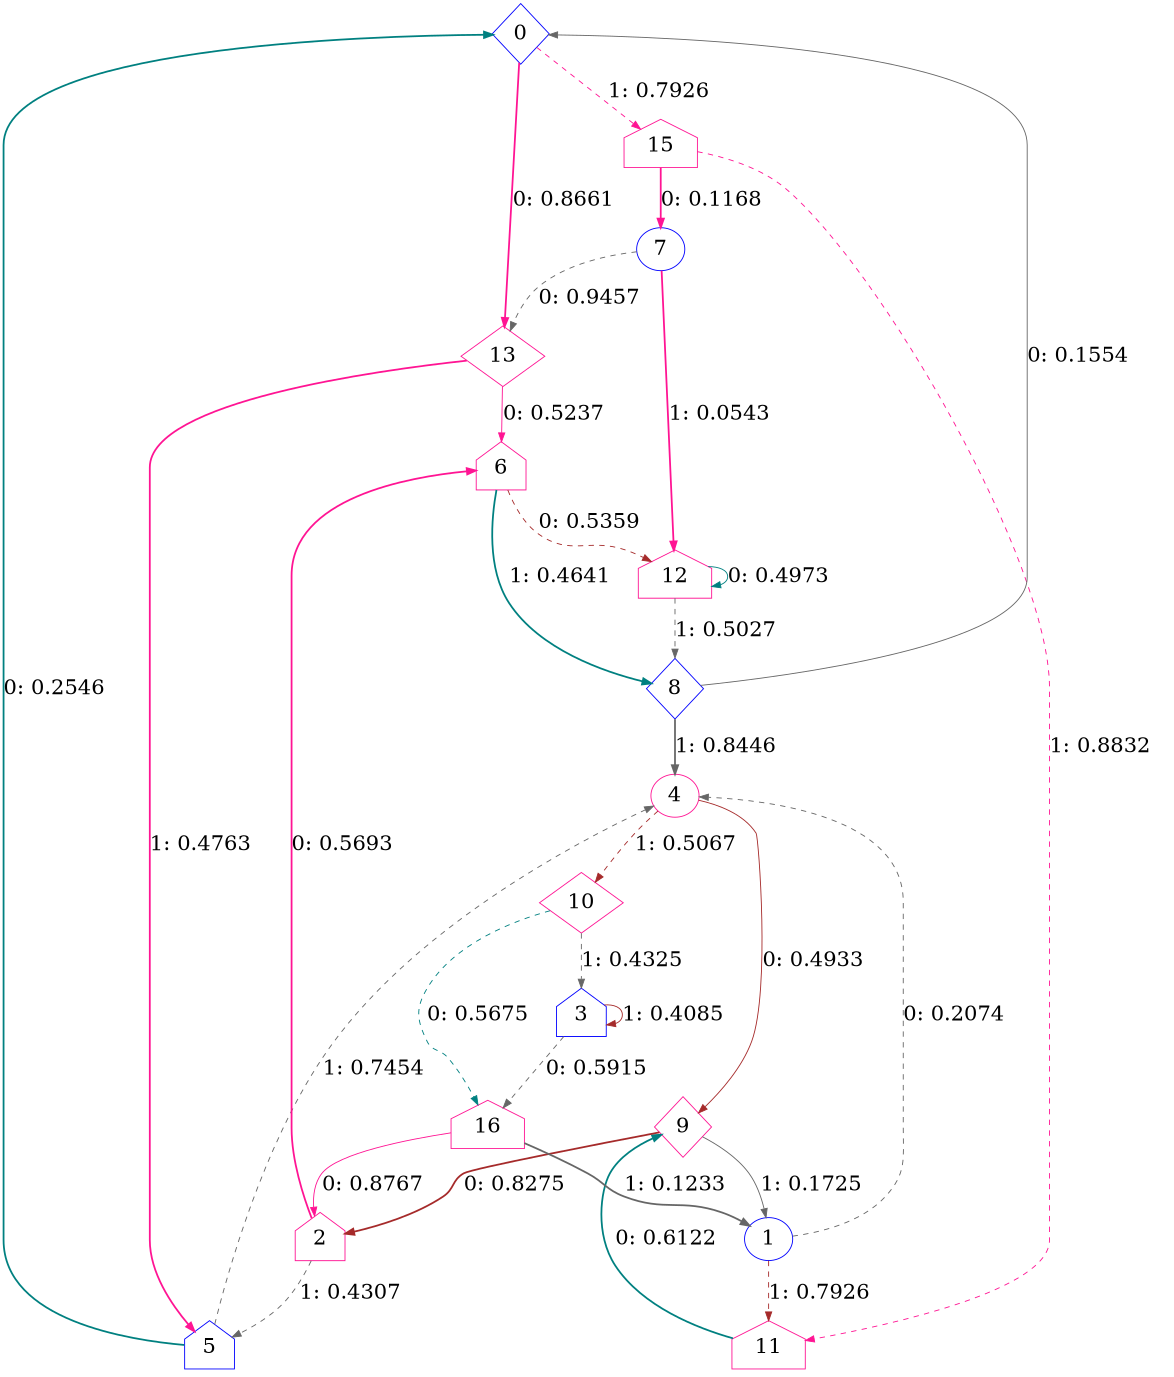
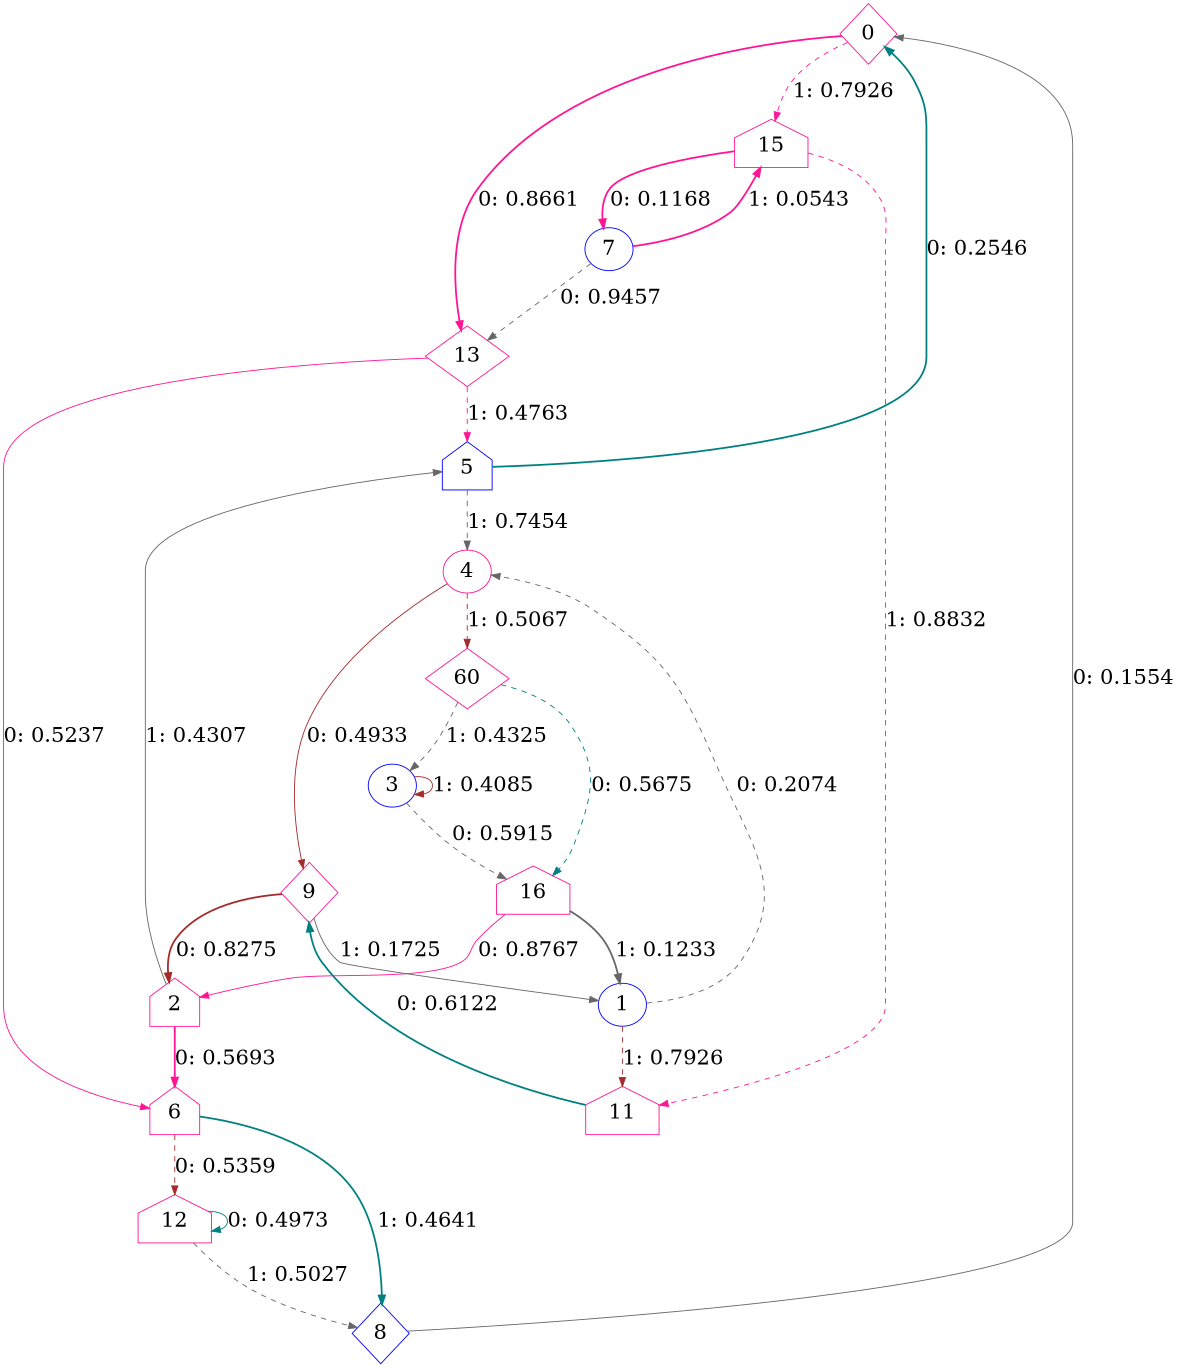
node "0": color blue -> deeppink
edge "7" -> "12": now "7" -> "15"
edge "13" -> "5": style bold -> dashed
edge "8" -> "4": removed, label "1: 0.8446"
node "10": label "10" -> "60"
node "3": shape house -> ellipse
edge "2" -> "5": style dashed -> solid
